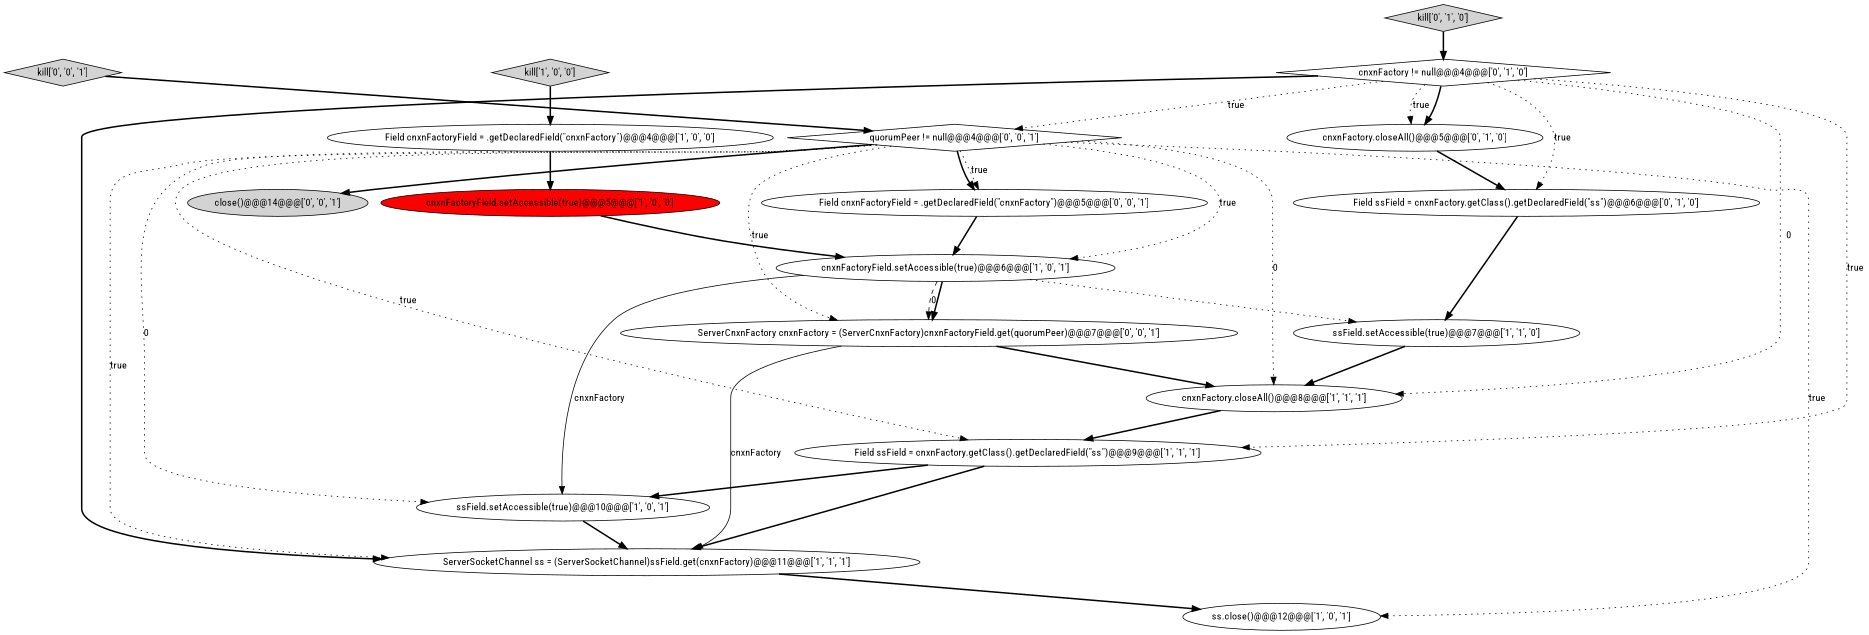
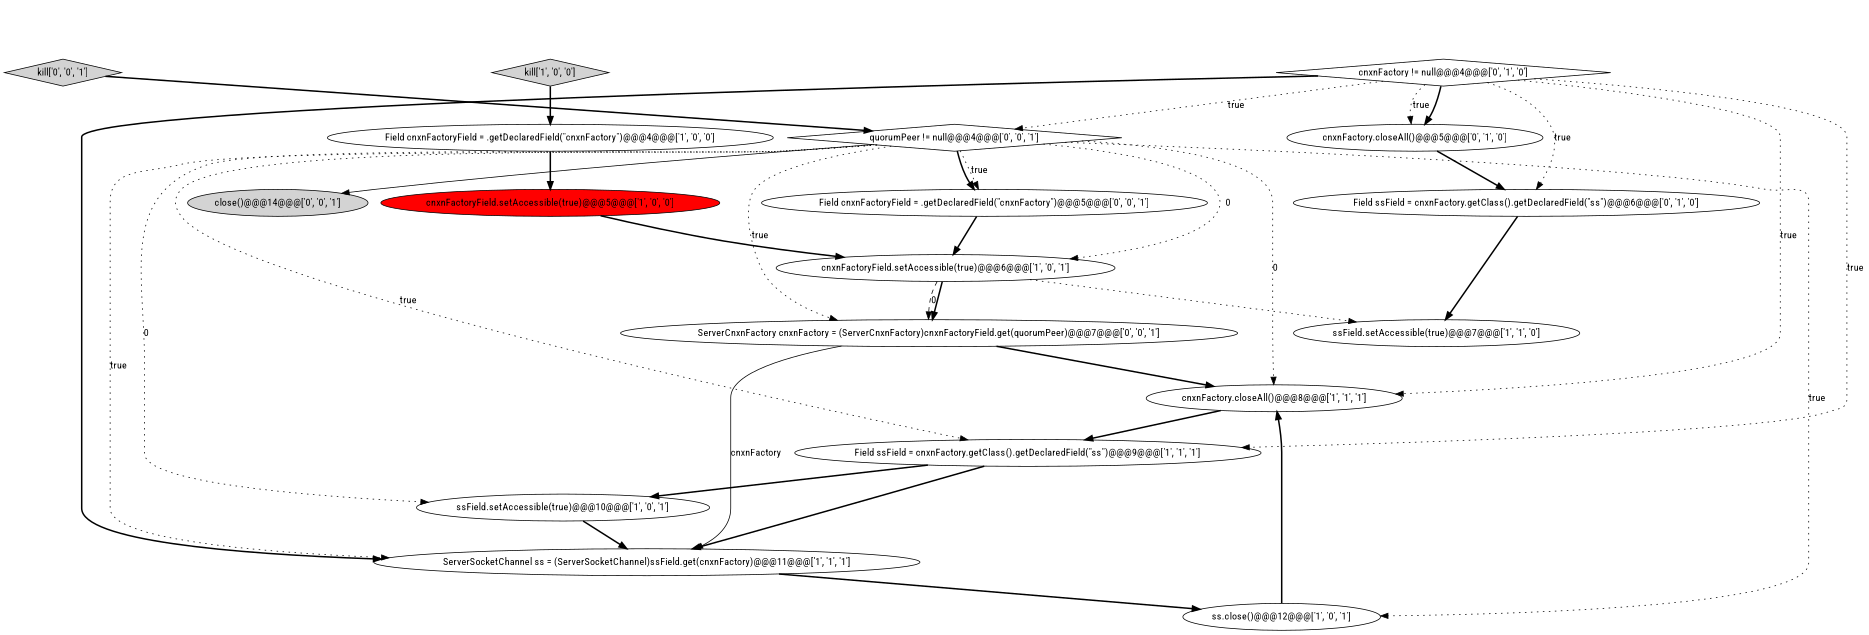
node "kill['0', '1', '0']": removed
edge "quorumPeer != null@@@4@@@['0', '0', '1']" -> "close()@@@14@@@['0', '0', '1']": style bold -> solid
edge "quorumPeer != null@@@4@@@['0', '0', '1']" -> "cnxnFactoryField.setAccessible(true)@@@6@@@['1', '0', '1']": label "true" -> "0"
edge "cnxnFactory != null@@@4@@@['0', '1', '0']" -> "cnxnFactory.closeAll()@@@8@@@['1', '1', '1']": label "0" -> "true"
edge "cnxnFactoryField.setAccessible(true)@@@6@@@['1', '0', '1']" -> "ssField.setAccessible(true)@@@10@@@['1', '0', '1']": removed, label "cnxnFactory"
edge "ssField.setAccessible(true)@@@7@@@['1', '1', '0']" -> "cnxnFactory.closeAll()@@@8@@@['1', '1', '1']": now "ss.close()@@@12@@@['1', '0', '1']" -> "cnxnFactory.closeAll()@@@8@@@['1', '1', '1']"
